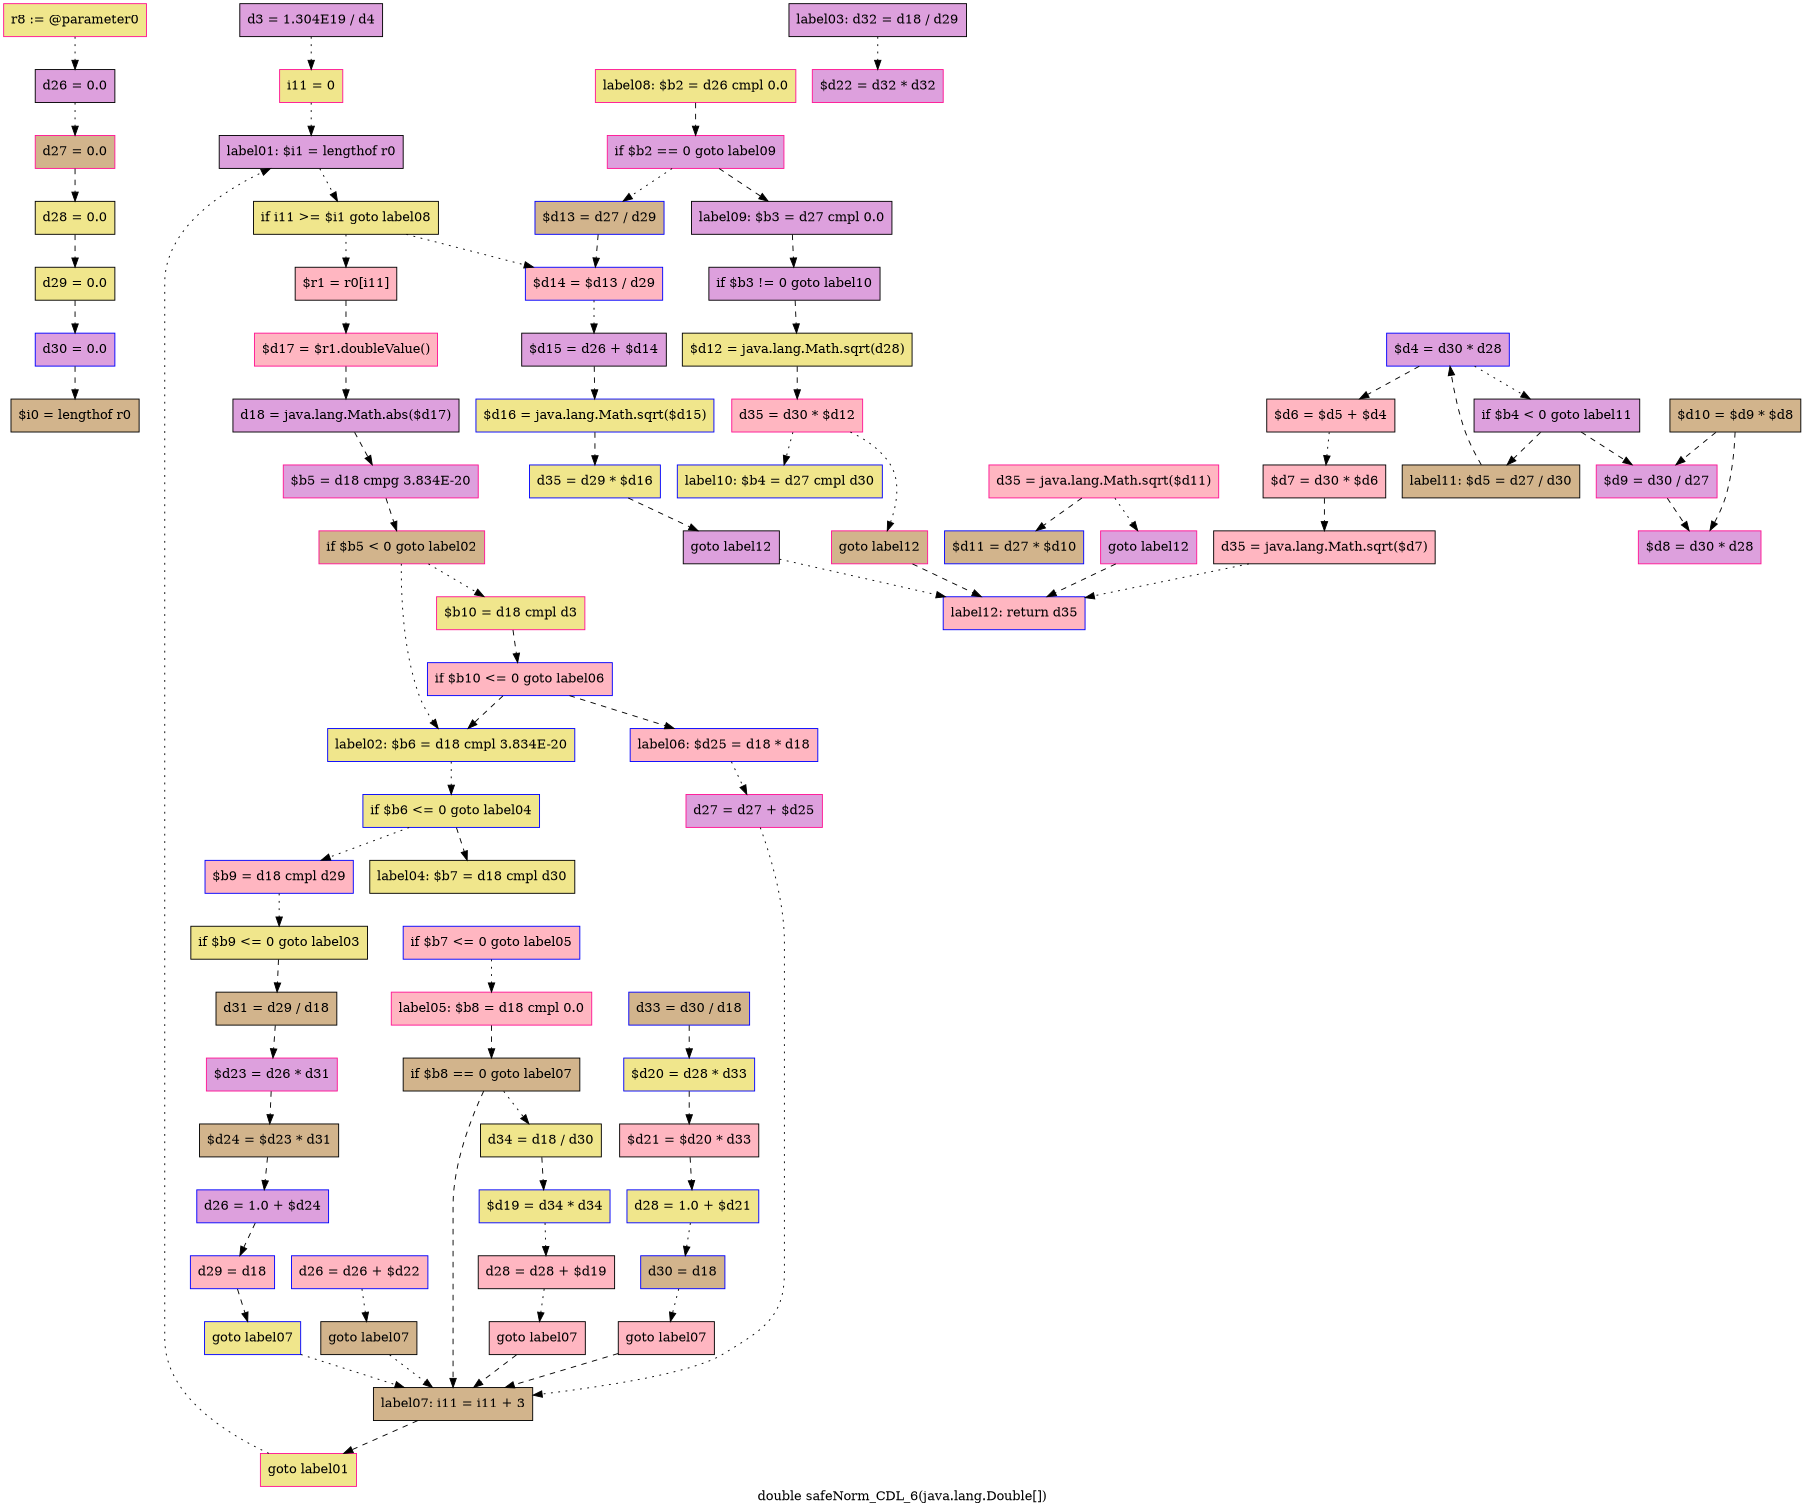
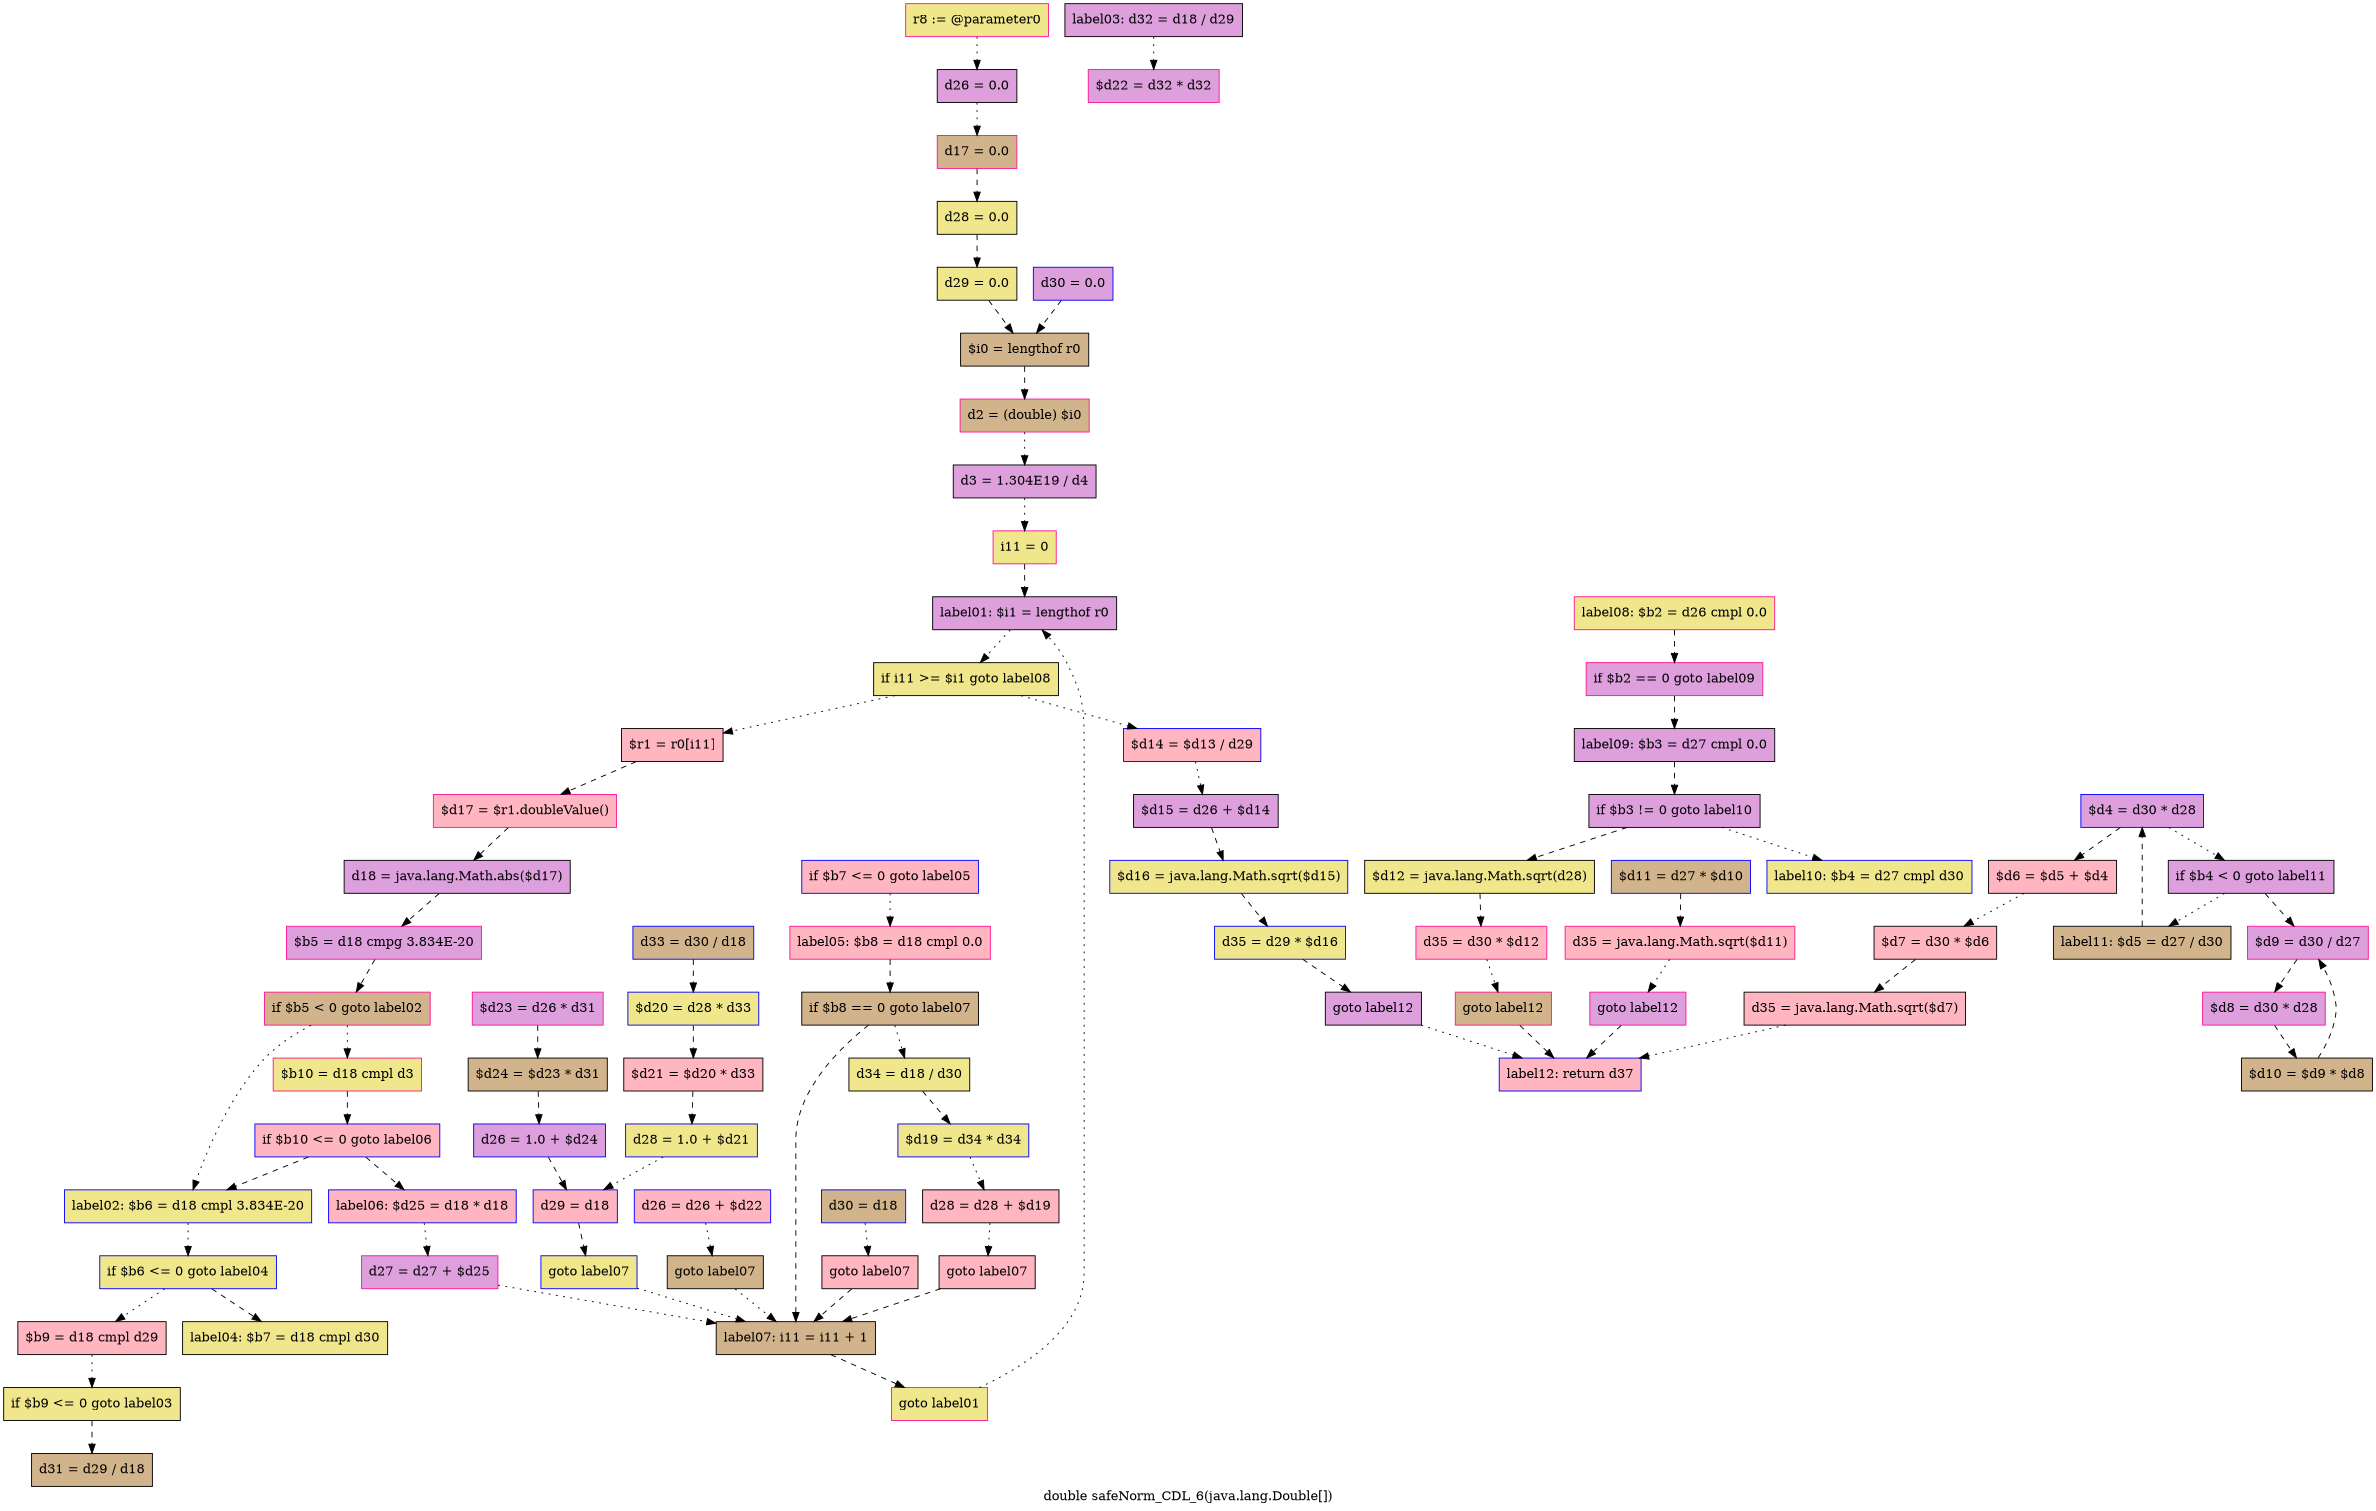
edge "i11 = 0" -> "label01: $i1 = lengthof r0": style dotted -> dashed
node "d27 = 0.0": label "d27 = 0.0" -> "d17 = 0.0"
node "$d13 = d27 / d29": removed
edge "d29 = 0.0" -> "d30 = 0.0": now "d29 = 0.0" -> "$i0 = lengthof r0"
node "d2 = (double) $i0": added
edge "d35 = d30 * $d12" -> "label10: $b4 = d27 cmpl d30": now "if $b3 != 0 goto label10" -> "label10: $b4 = d27 cmpl d30"
edge "if $b4 < 0 goto label11" -> "label11: $d5 = d27 / d30": style dashed -> dotted
edge "$d10 = $d9 * $d8" -> "$d8 = d30 * d28": reversed
edge "d35 = java.lang.Math.sqrt($d11)" -> "$d11 = d27 * $d10": reversed
node "label12: return d35": label "label12: return d35" -> "label12: return d37"
node "$b9 = d18 cmpl d29": color blue -> black
edge "d31 = d29 / d18" -> "$d23 = d26 * d31": removed
edge "d28 = 1.0 + $d21" -> "d30 = d18": now "d28 = 1.0 + $d21" -> "d29 = d18"
node "label07: i11 = i11 + 3": label "label07: i11 = i11 + 3" -> "label07: i11 = i11 + 1"
